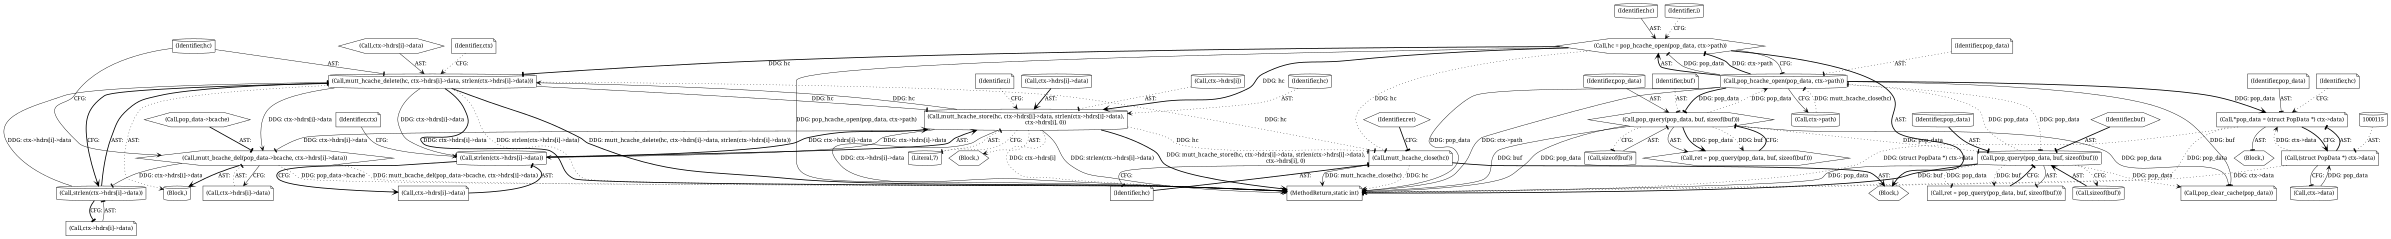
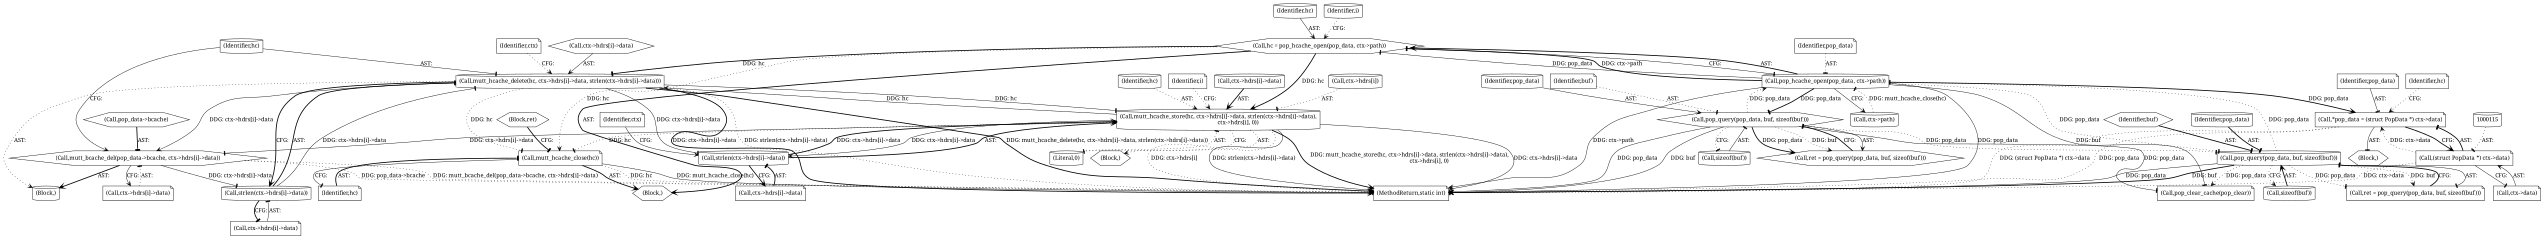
edge "(Call,hc = pop_hcache_open(pop_data, ctx->path))" -> "(MethodReturn,static int)": removed, label "DDG: pop_hcache_open(pop_data, ctx->path)"
edge "(Call,hc = pop_hcache_open(pop_data, ctx->path))" -> "(Call,mutt_hcache_close(hc))": arrowhead tee -> vee
node "(Identifier,ret)": label "(Identifier,ret)" -> "(Block,ret)"
node "(Literal,7)": label "(Literal,7)" -> "(Literal,0)"
edge "(Call,ctx->data)" -> "(Call,(struct PopData *) ctx->data)": label "DDG: pop_data" -> "AST: "
node "(Call,pop_clear_cache(pop_data))": label "(Call,pop_clear_cache(pop_data))" -> "(Call,pop_clear_cache(pop_clear))"
node "(Call,ctx->data)": shape cylinder -> note
